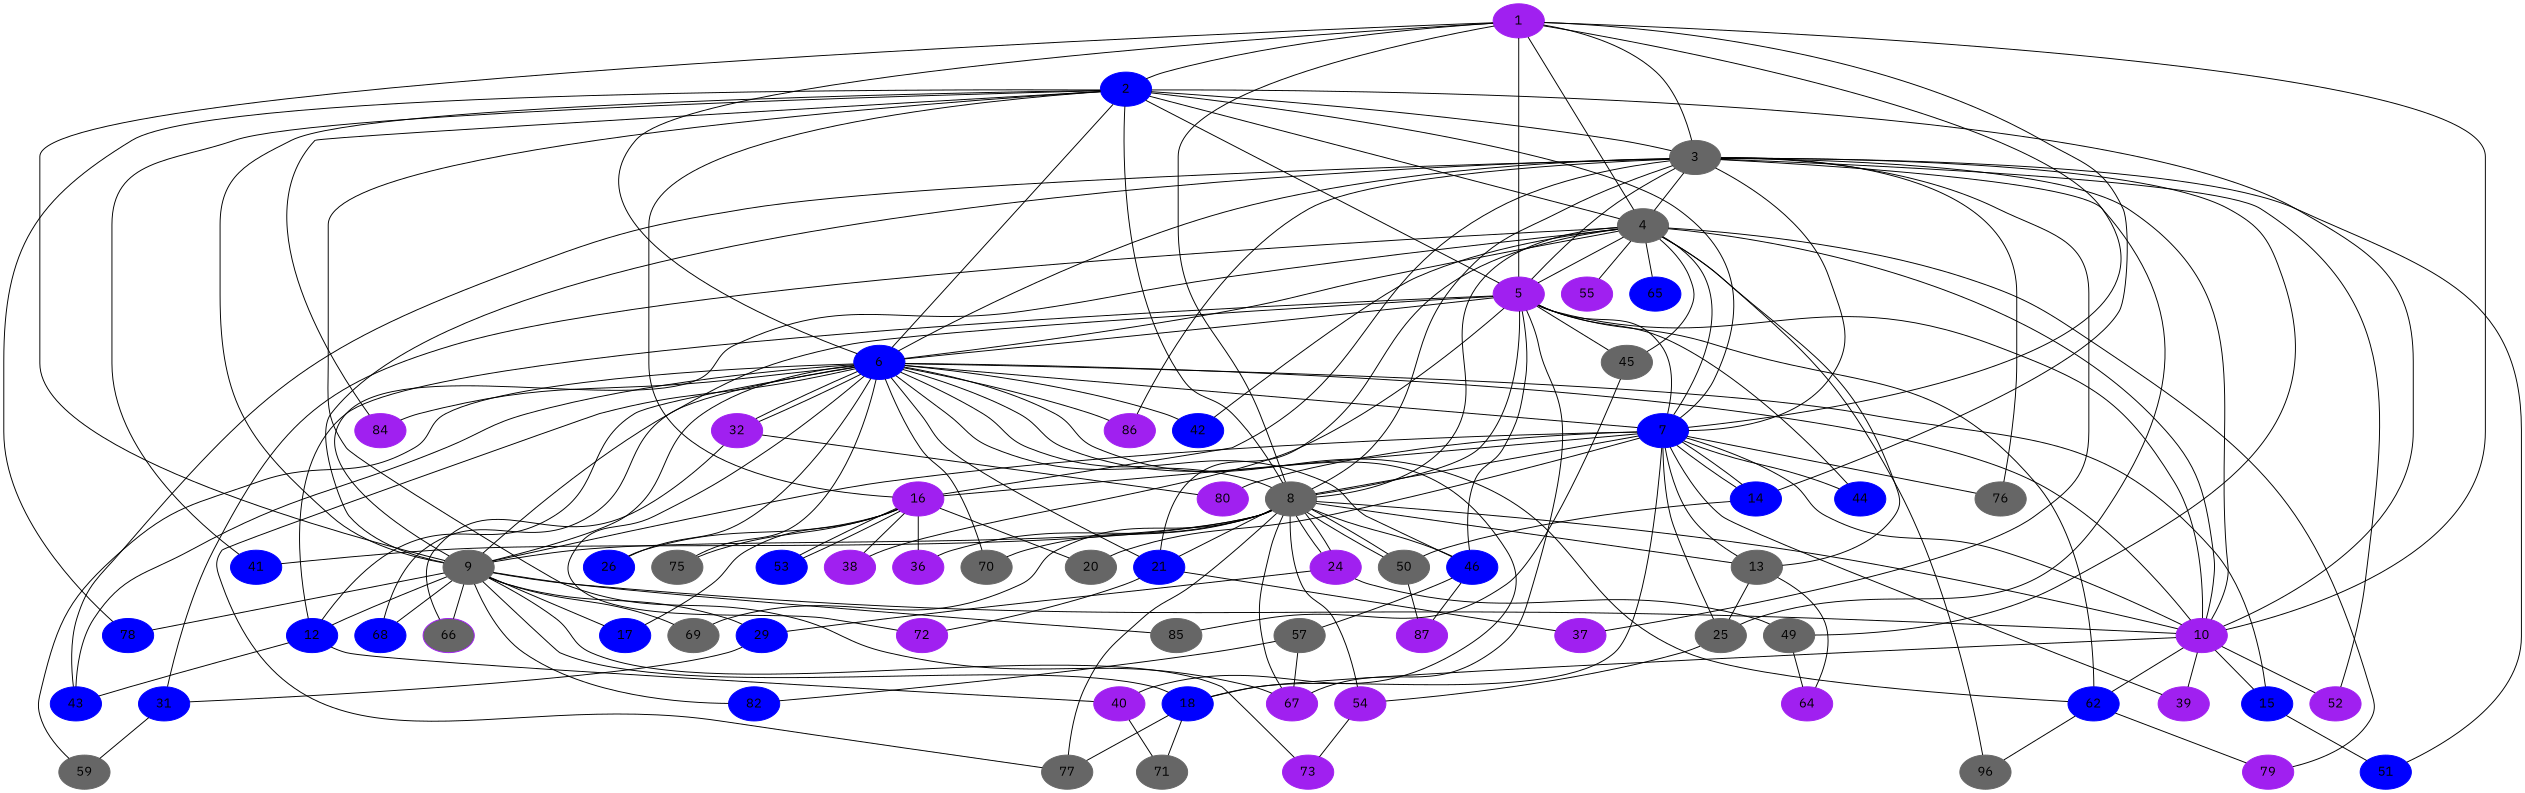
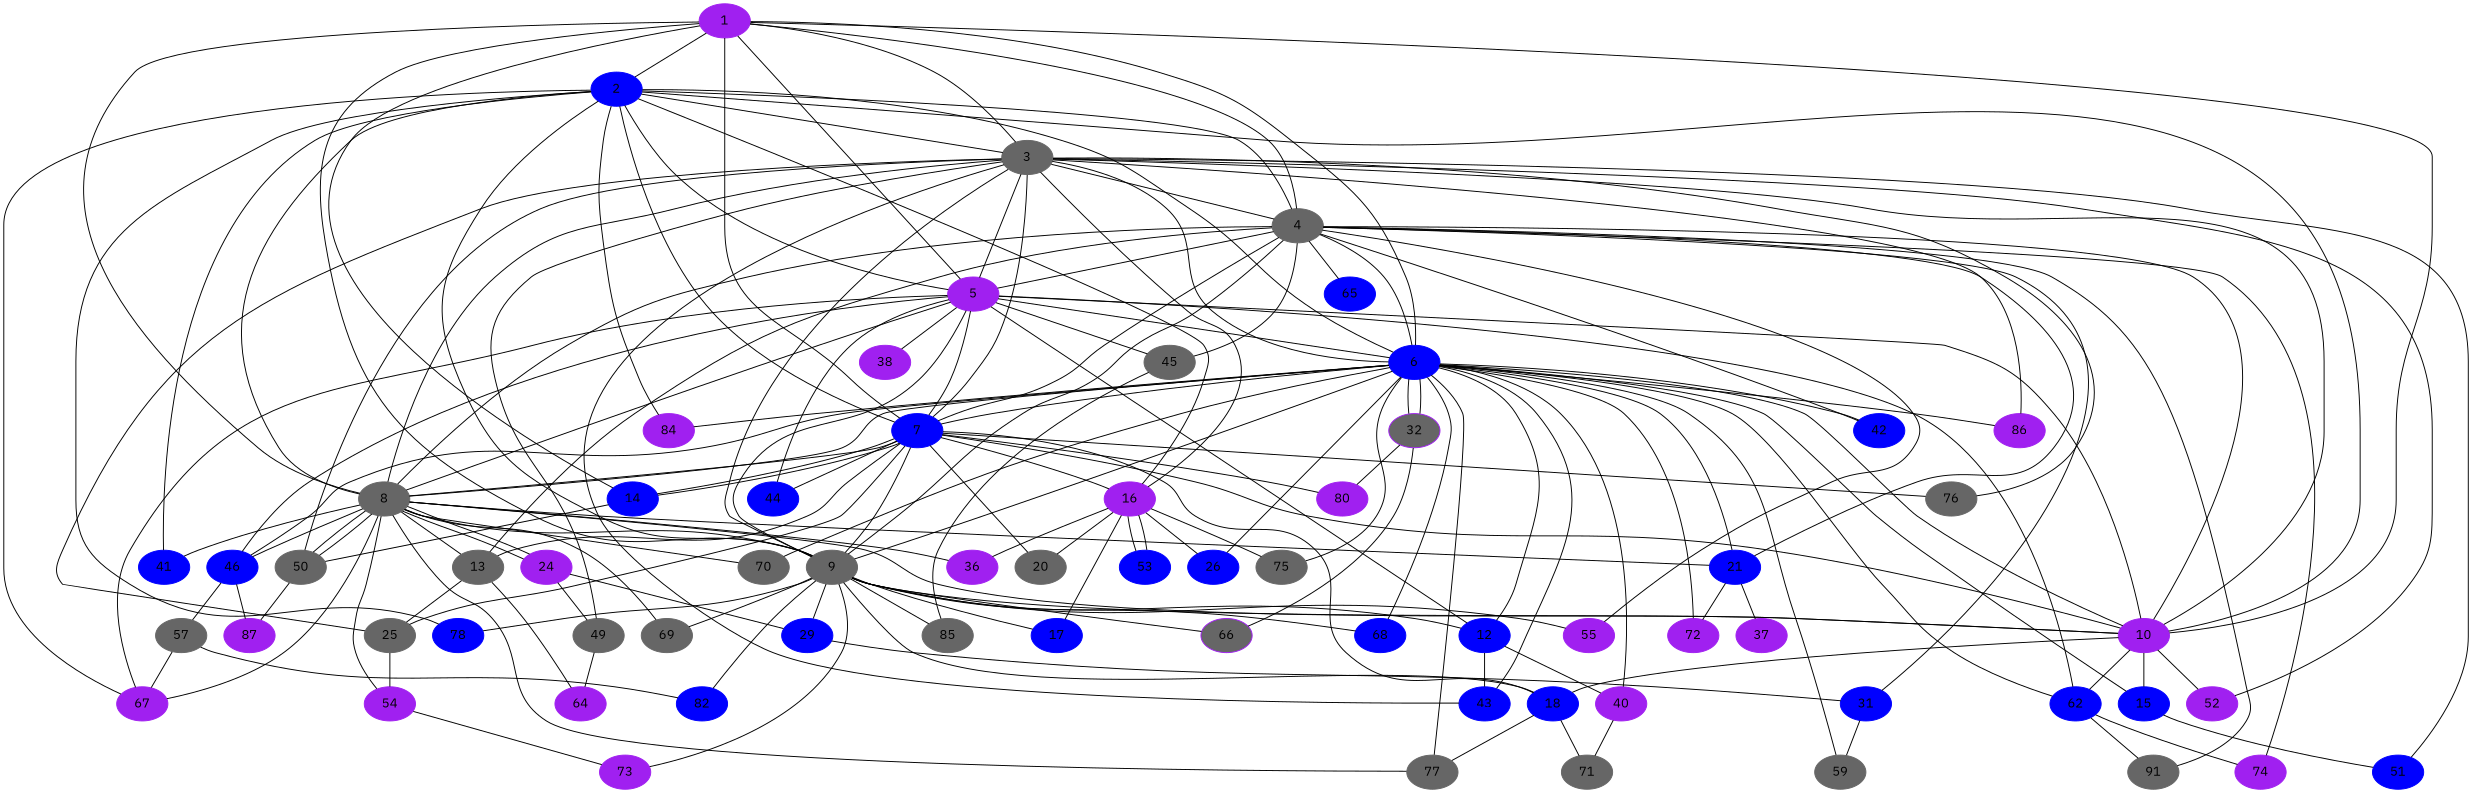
edge "3" -- "37": now "3" -- "50"
node "32": fillcolor purple -> gray40
edge "16" -- "38": removed
edge "9" -- "55": added
node "39": removed
node "96": label "96" -> "91"
node "79": label "79" -> "74"
